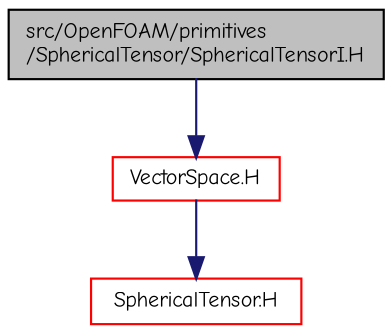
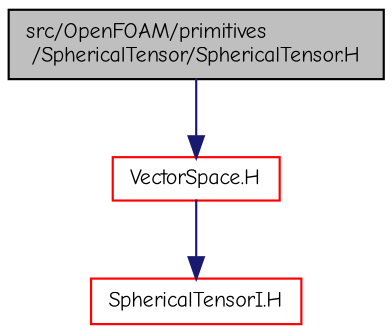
node "src/OpenFOAM/primitives /SphericalTensor/SphericalTensorI.H": label "src/OpenFOAM/primitives /SphericalTensor/SphericalTensorI.H" -> "src/OpenFOAM/primitives /SphericalTensor/SphericalTensor.H"
node "SphericalTensor.H": label "SphericalTensor.H" -> "SphericalTensorI.H"
